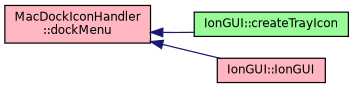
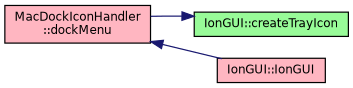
edge "IonGUI::createTrayIcon" -> "MacDockIconHandler ::dockMenu": reversed
